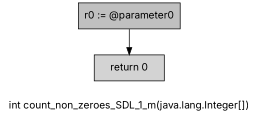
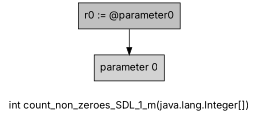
node "return 0": label "return 0" -> "parameter 0"
